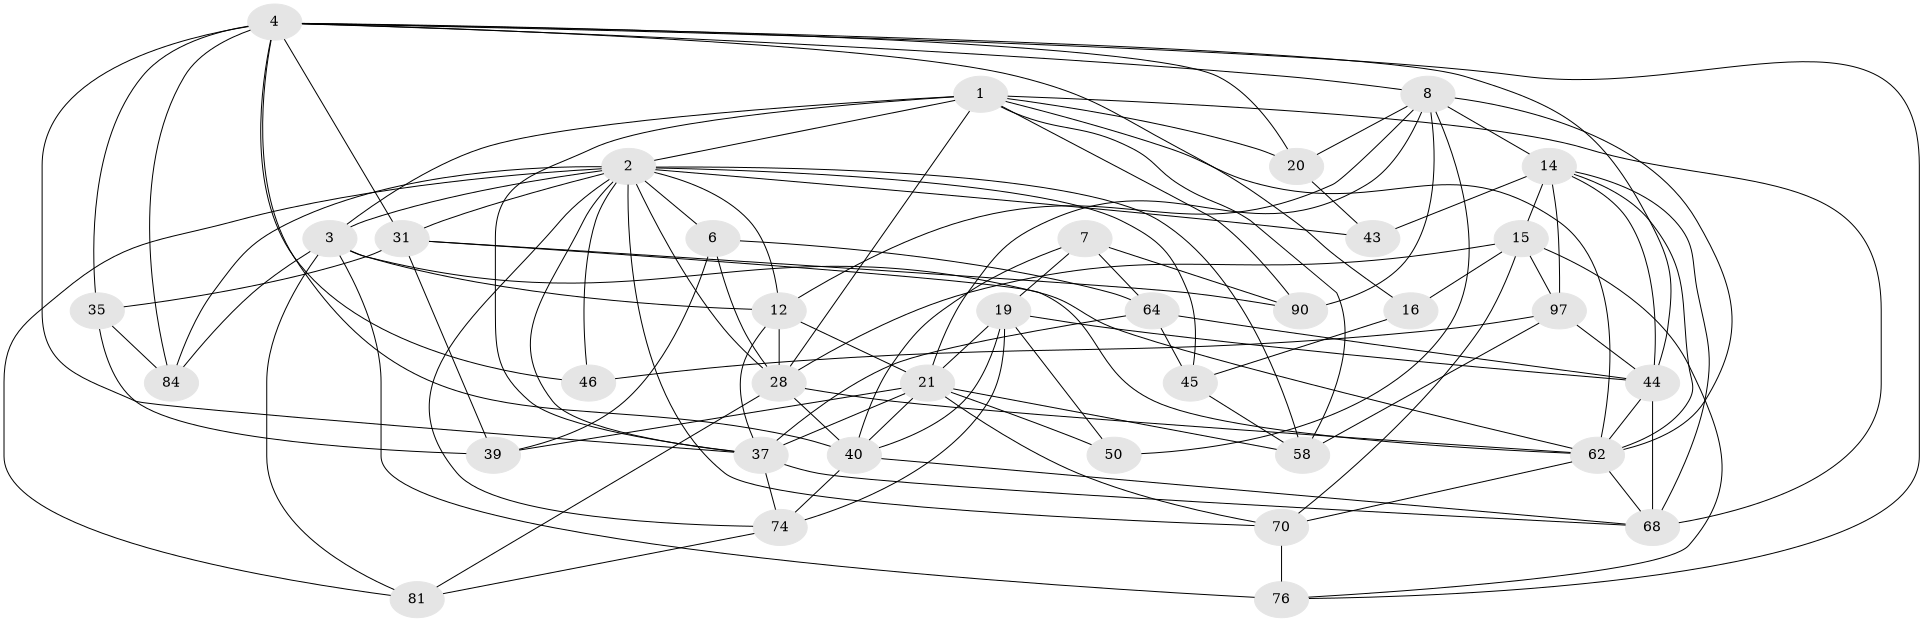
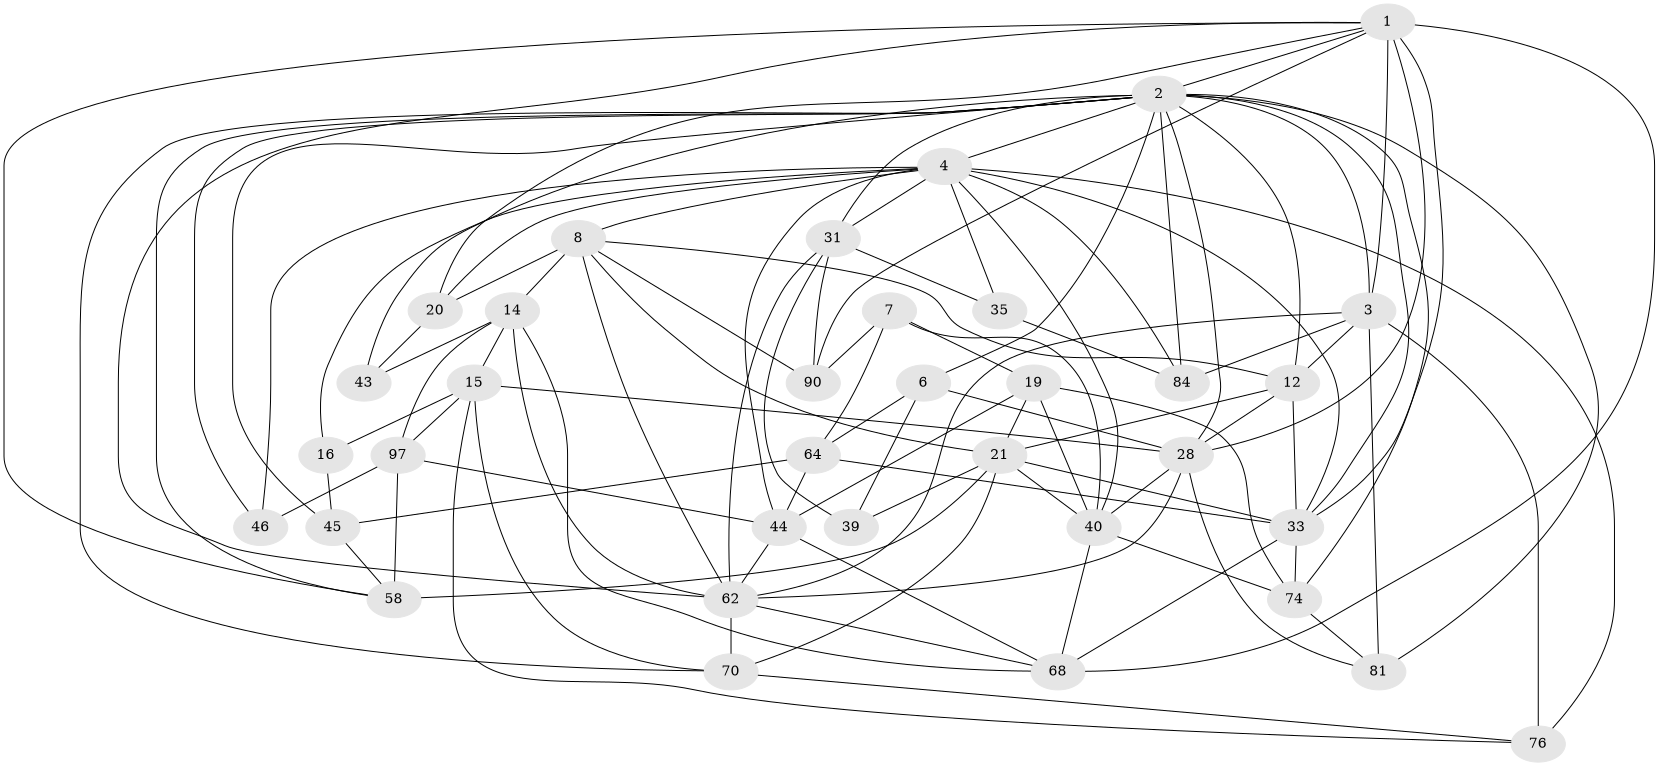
edge "2" -- "4": added
edge "14" -- "44": removed
edge "35" -- "39": removed
node "37": label "37" -> "33"
node "50": removed
